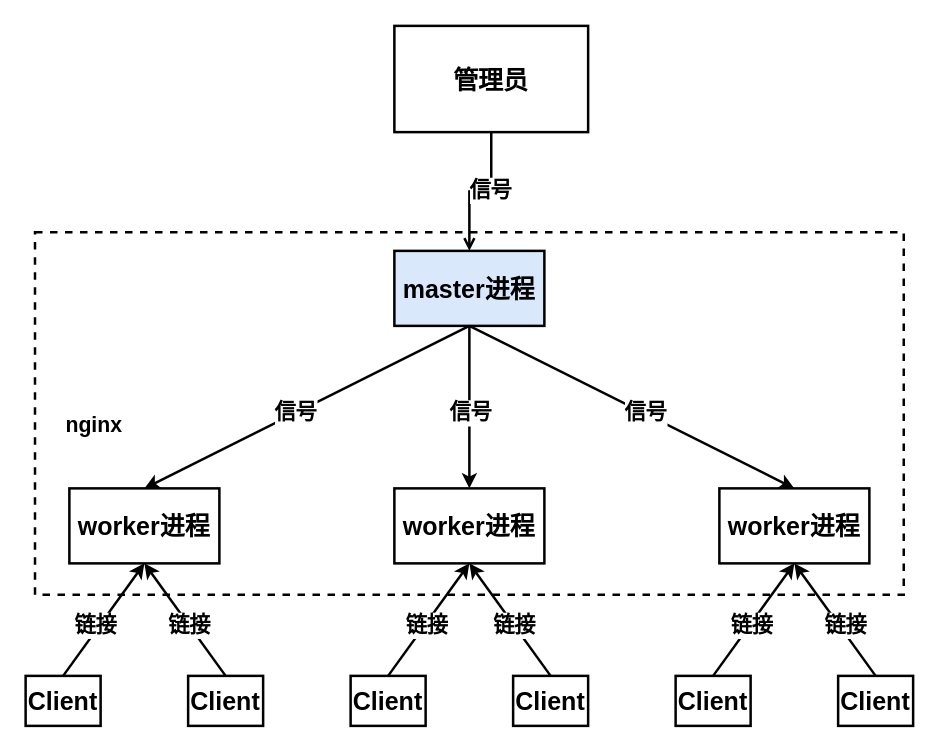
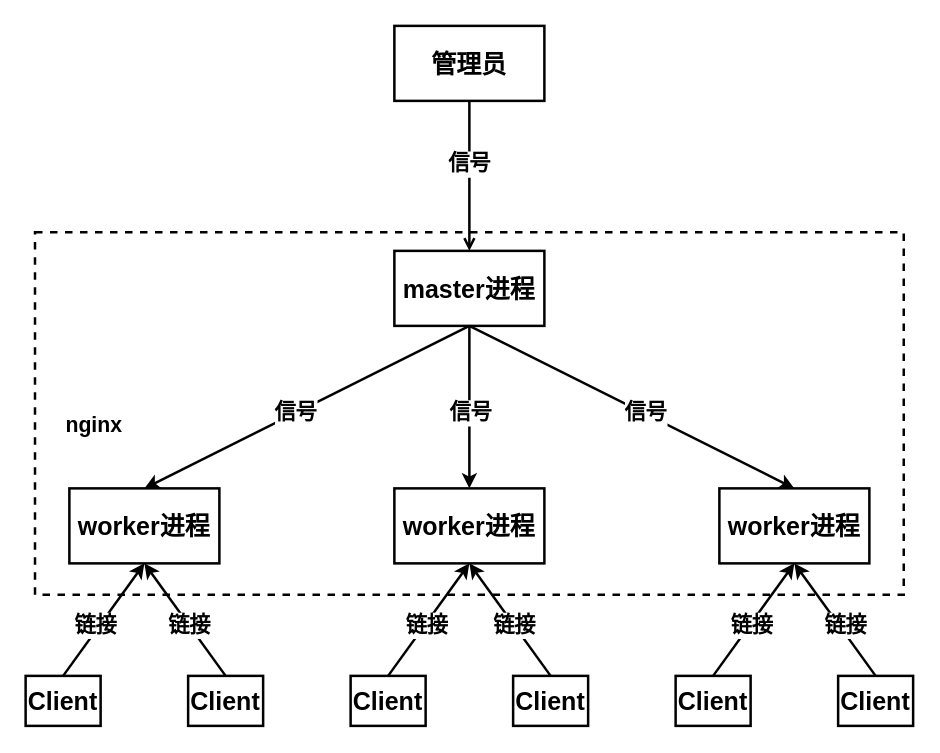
node "管理员": size 194x106 -> 150x75
node "master进程": fillcolor #dae8fc -> #ffffff
